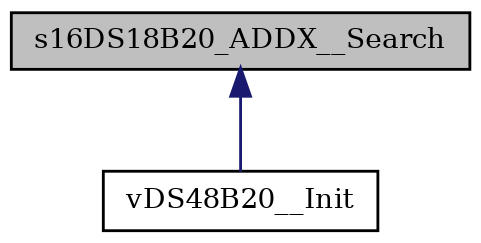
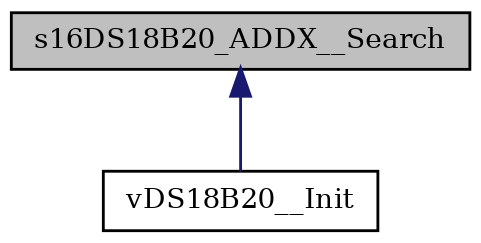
node "vDS48B20__Init": label "vDS48B20__Init" -> "vDS18B20__Init"
